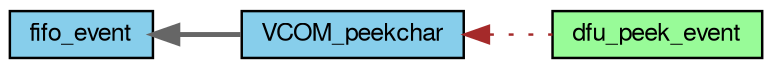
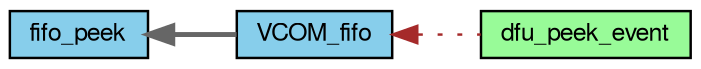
node "fifo_event": label "fifo_event" -> "fifo_peek"
node "VCOM_peekchar": label "VCOM_peekchar" -> "VCOM_fifo"
